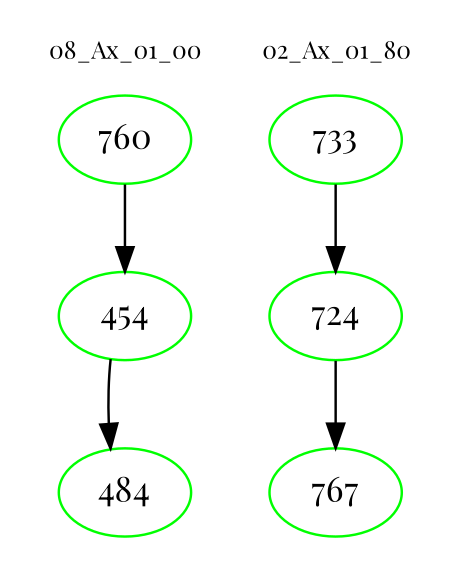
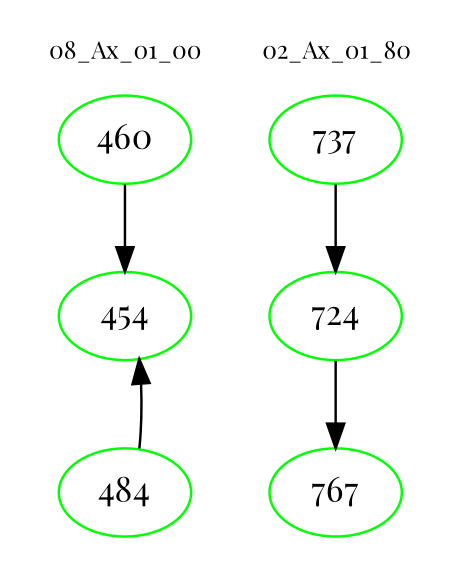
node "760": label "760" -> "460"
node "733": label "733" -> "737"
edge "454" -> "484": reversed
